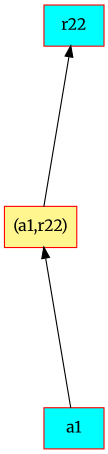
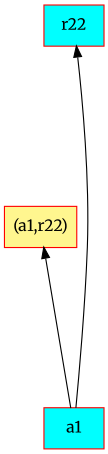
edge "(a1,r22)" -> "r22": now "a1" -> "r22"
